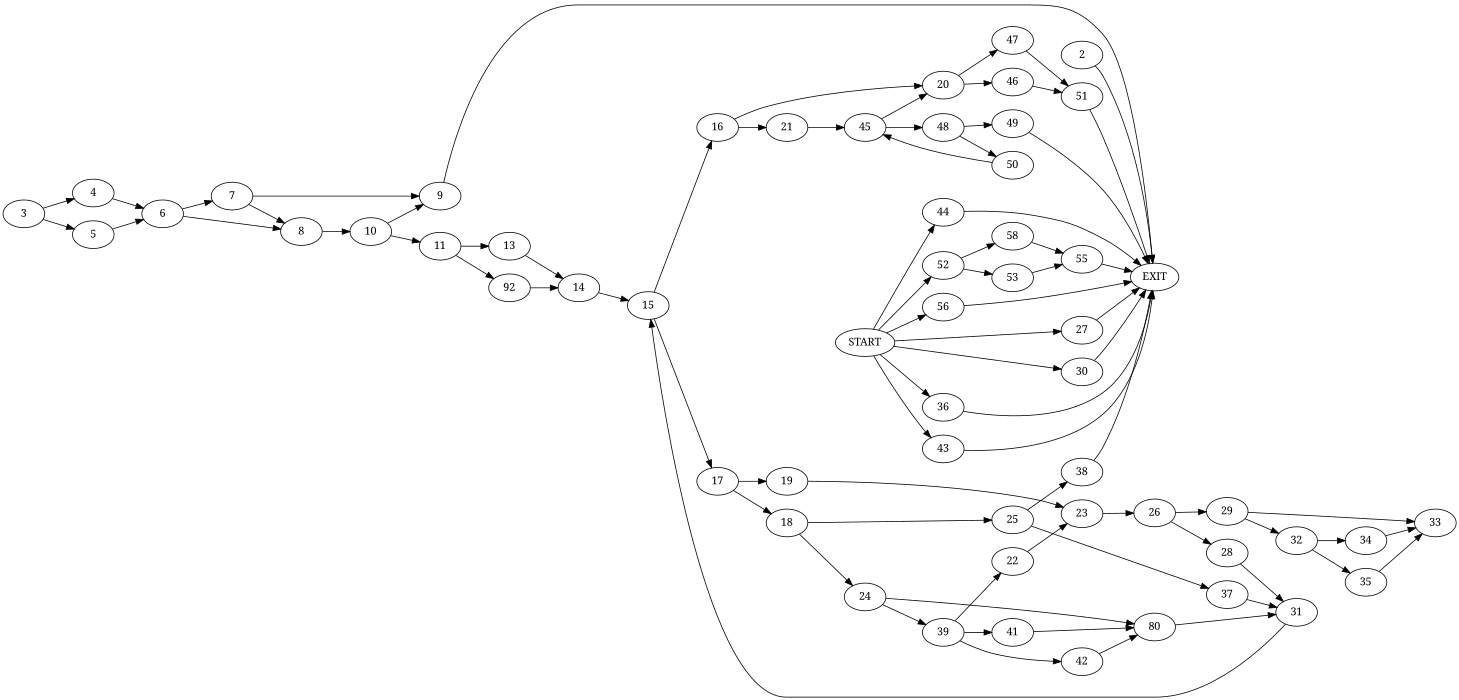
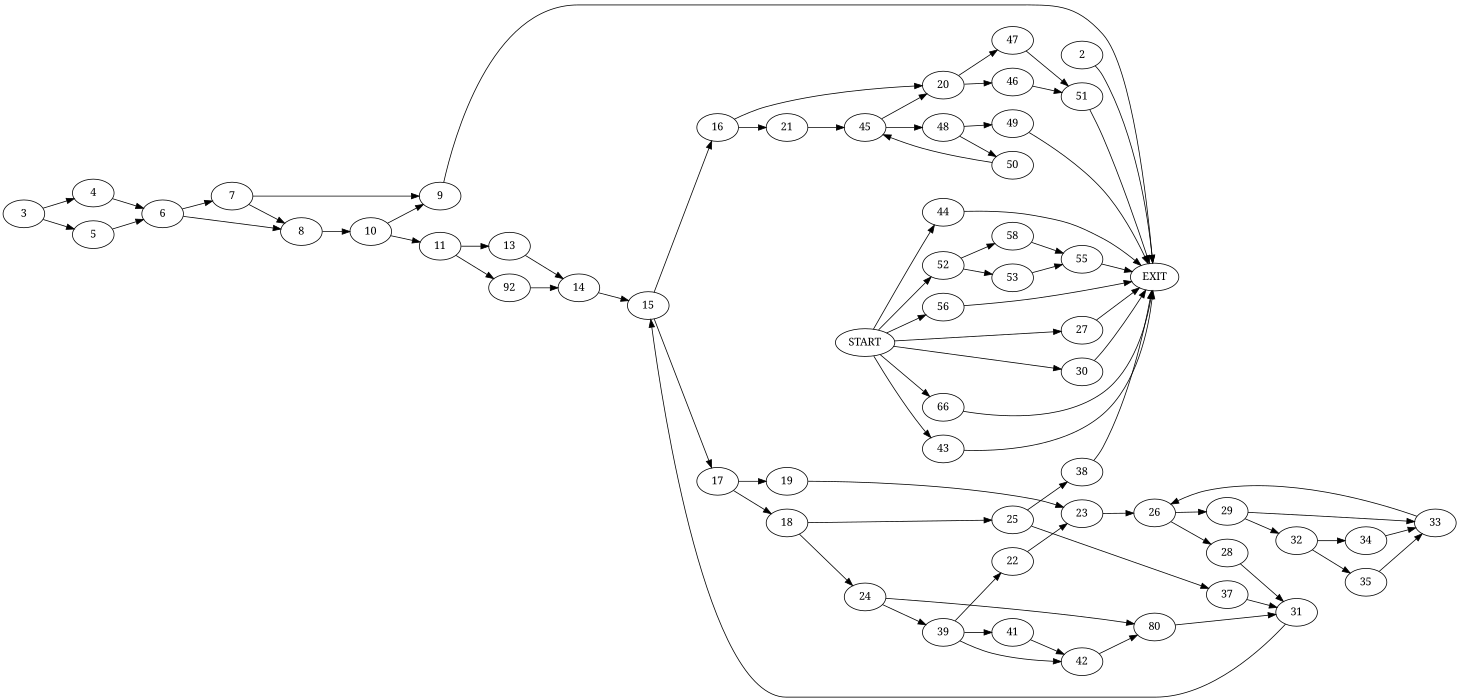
node "36": label "36" -> "66"
edge "33" -> "26": added
edge "41" -> "80": now "41" -> "42"
